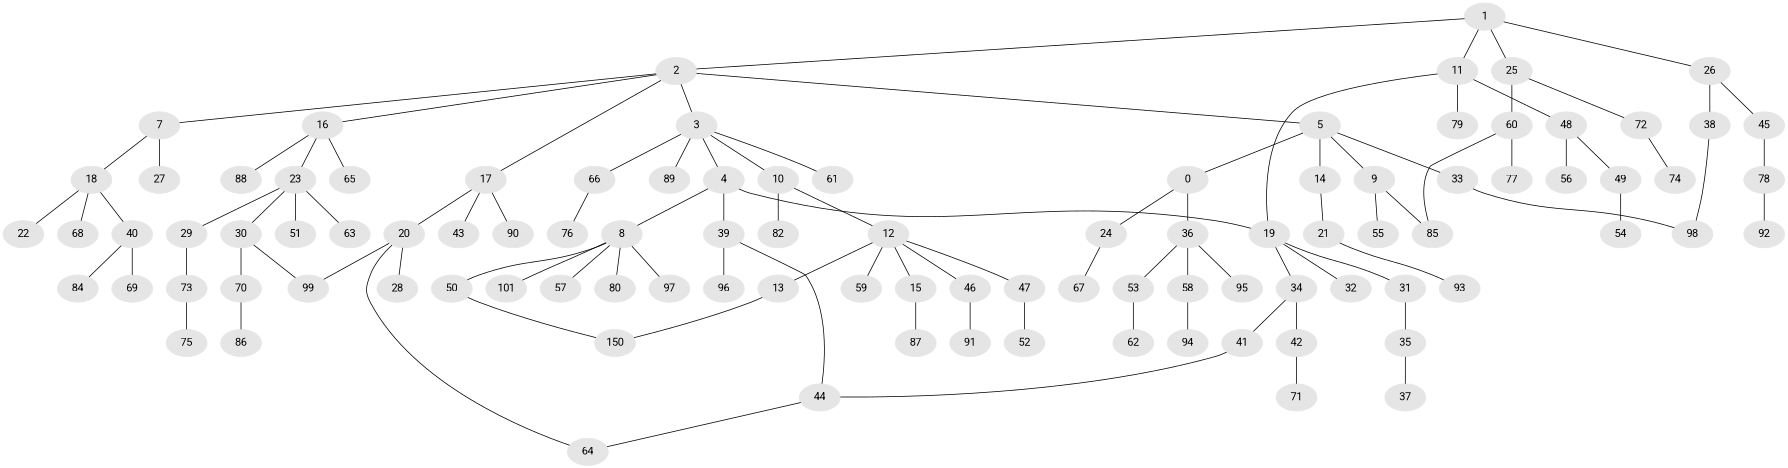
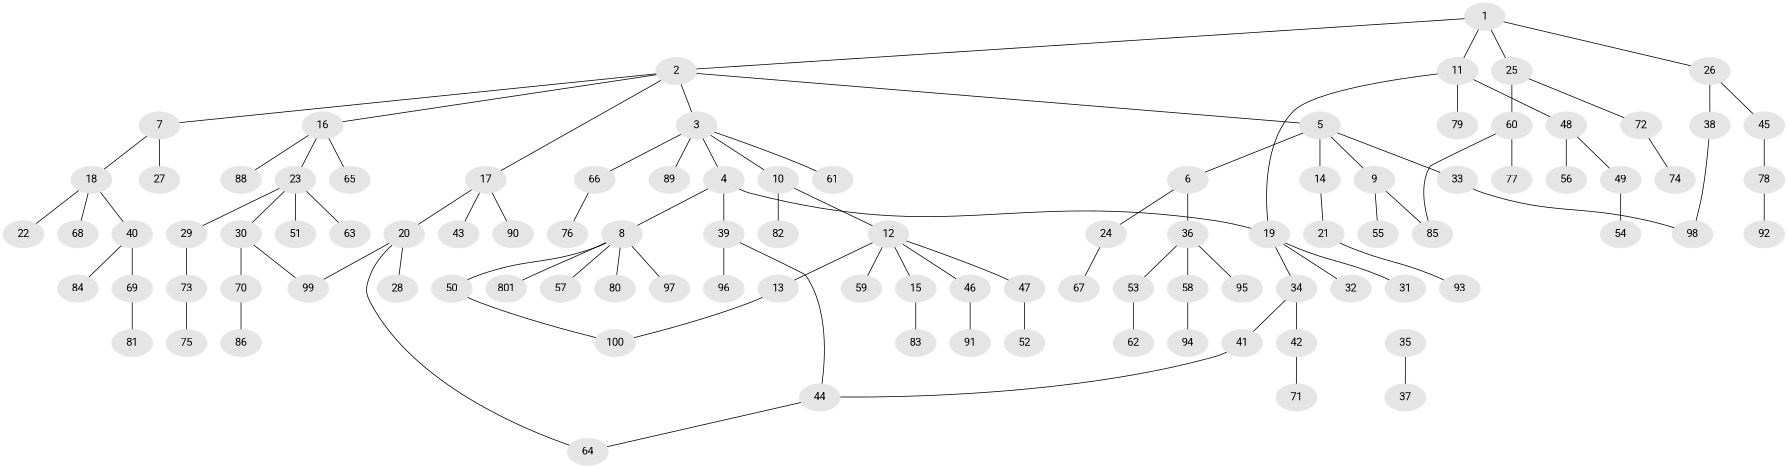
node "0": label "0" -> "6"
node "101": label "101" -> "801"
edge "31" -- "35": removed
node "81": added
node "150": label "150" -> "100"
node "87": label "87" -> "83"
